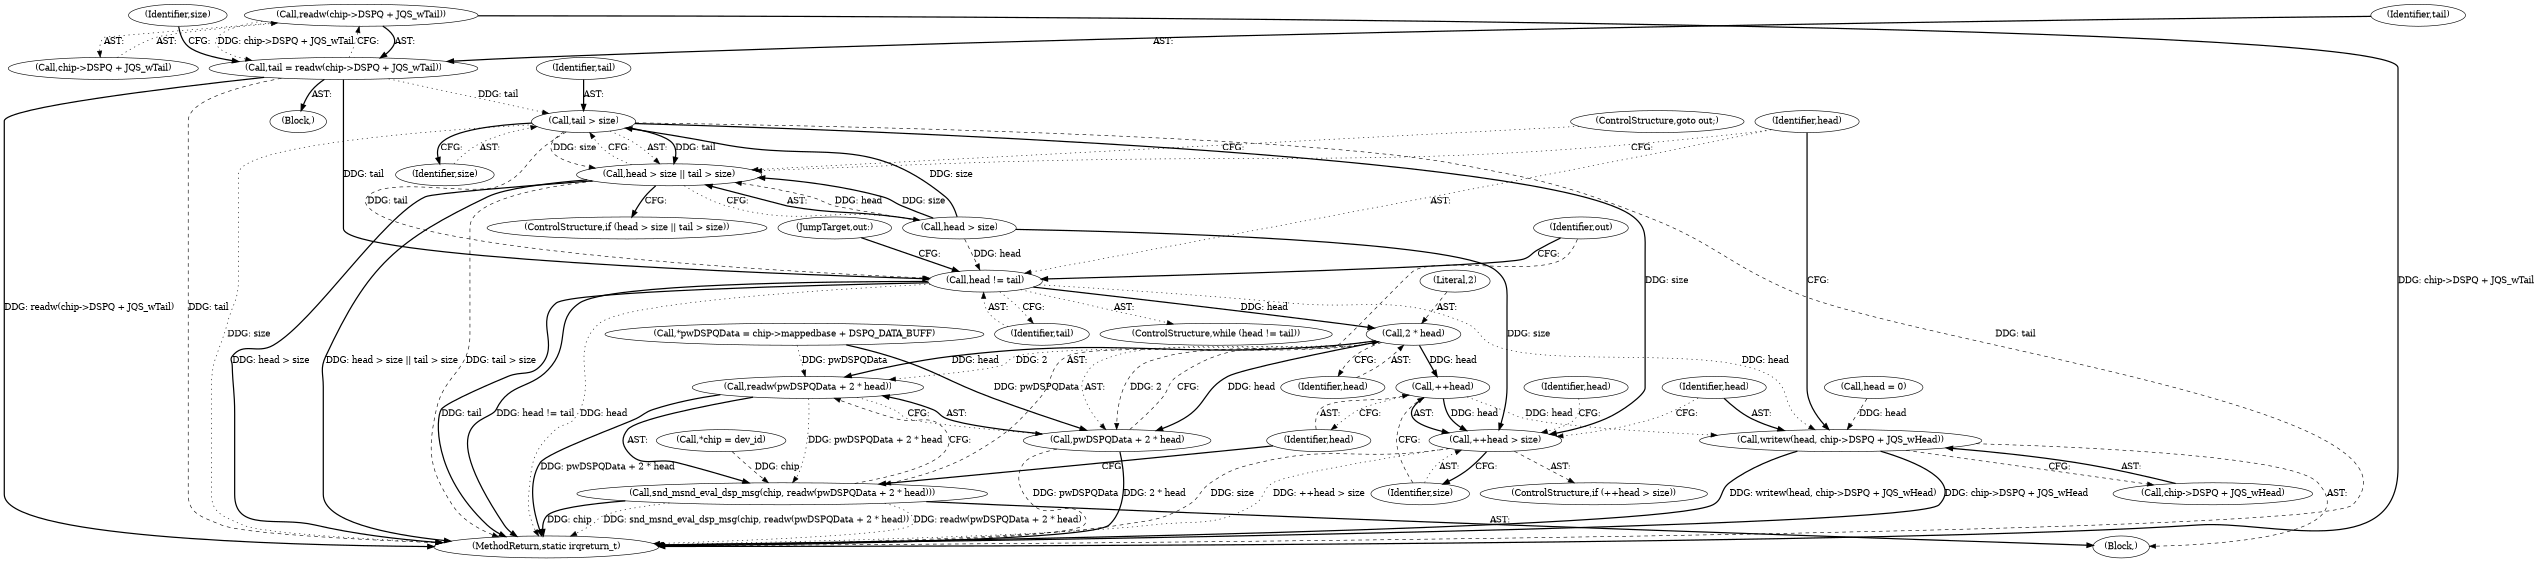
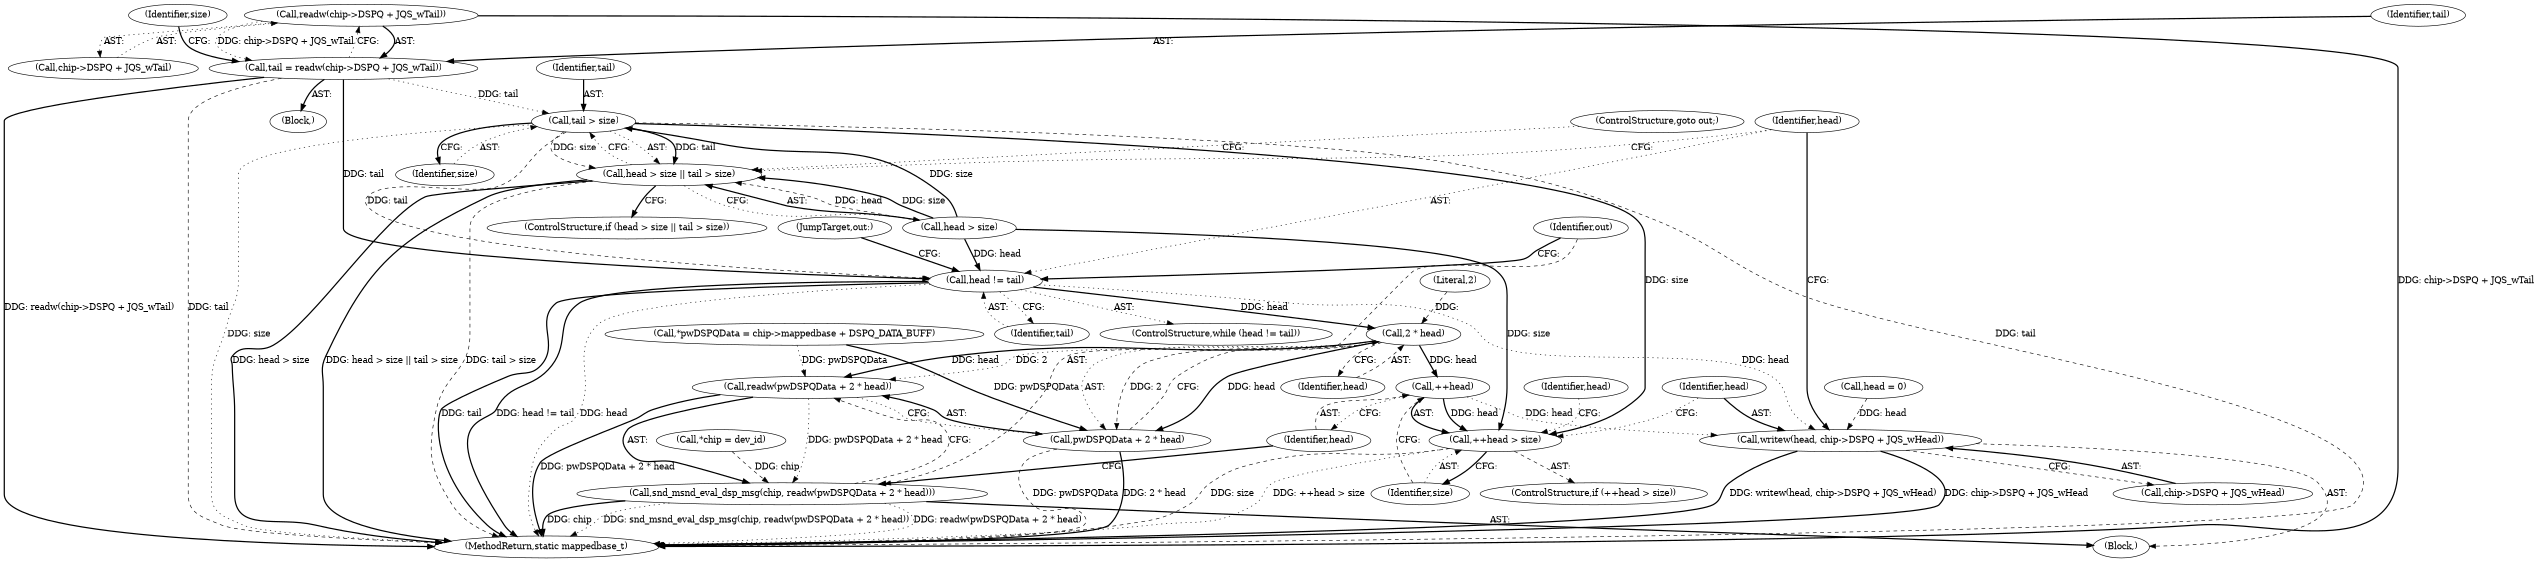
edge "(Call,head > size)" -> "(Call,head != tail)": style dashed -> bold
edge "(Literal,2)" -> "(Call,2 * head)": label "AST: " -> "DDG: "
node "(MethodReturn,static irqreturn_t)": label "(MethodReturn,static irqreturn_t)" -> "(MethodReturn,static mappedbase_t)"
